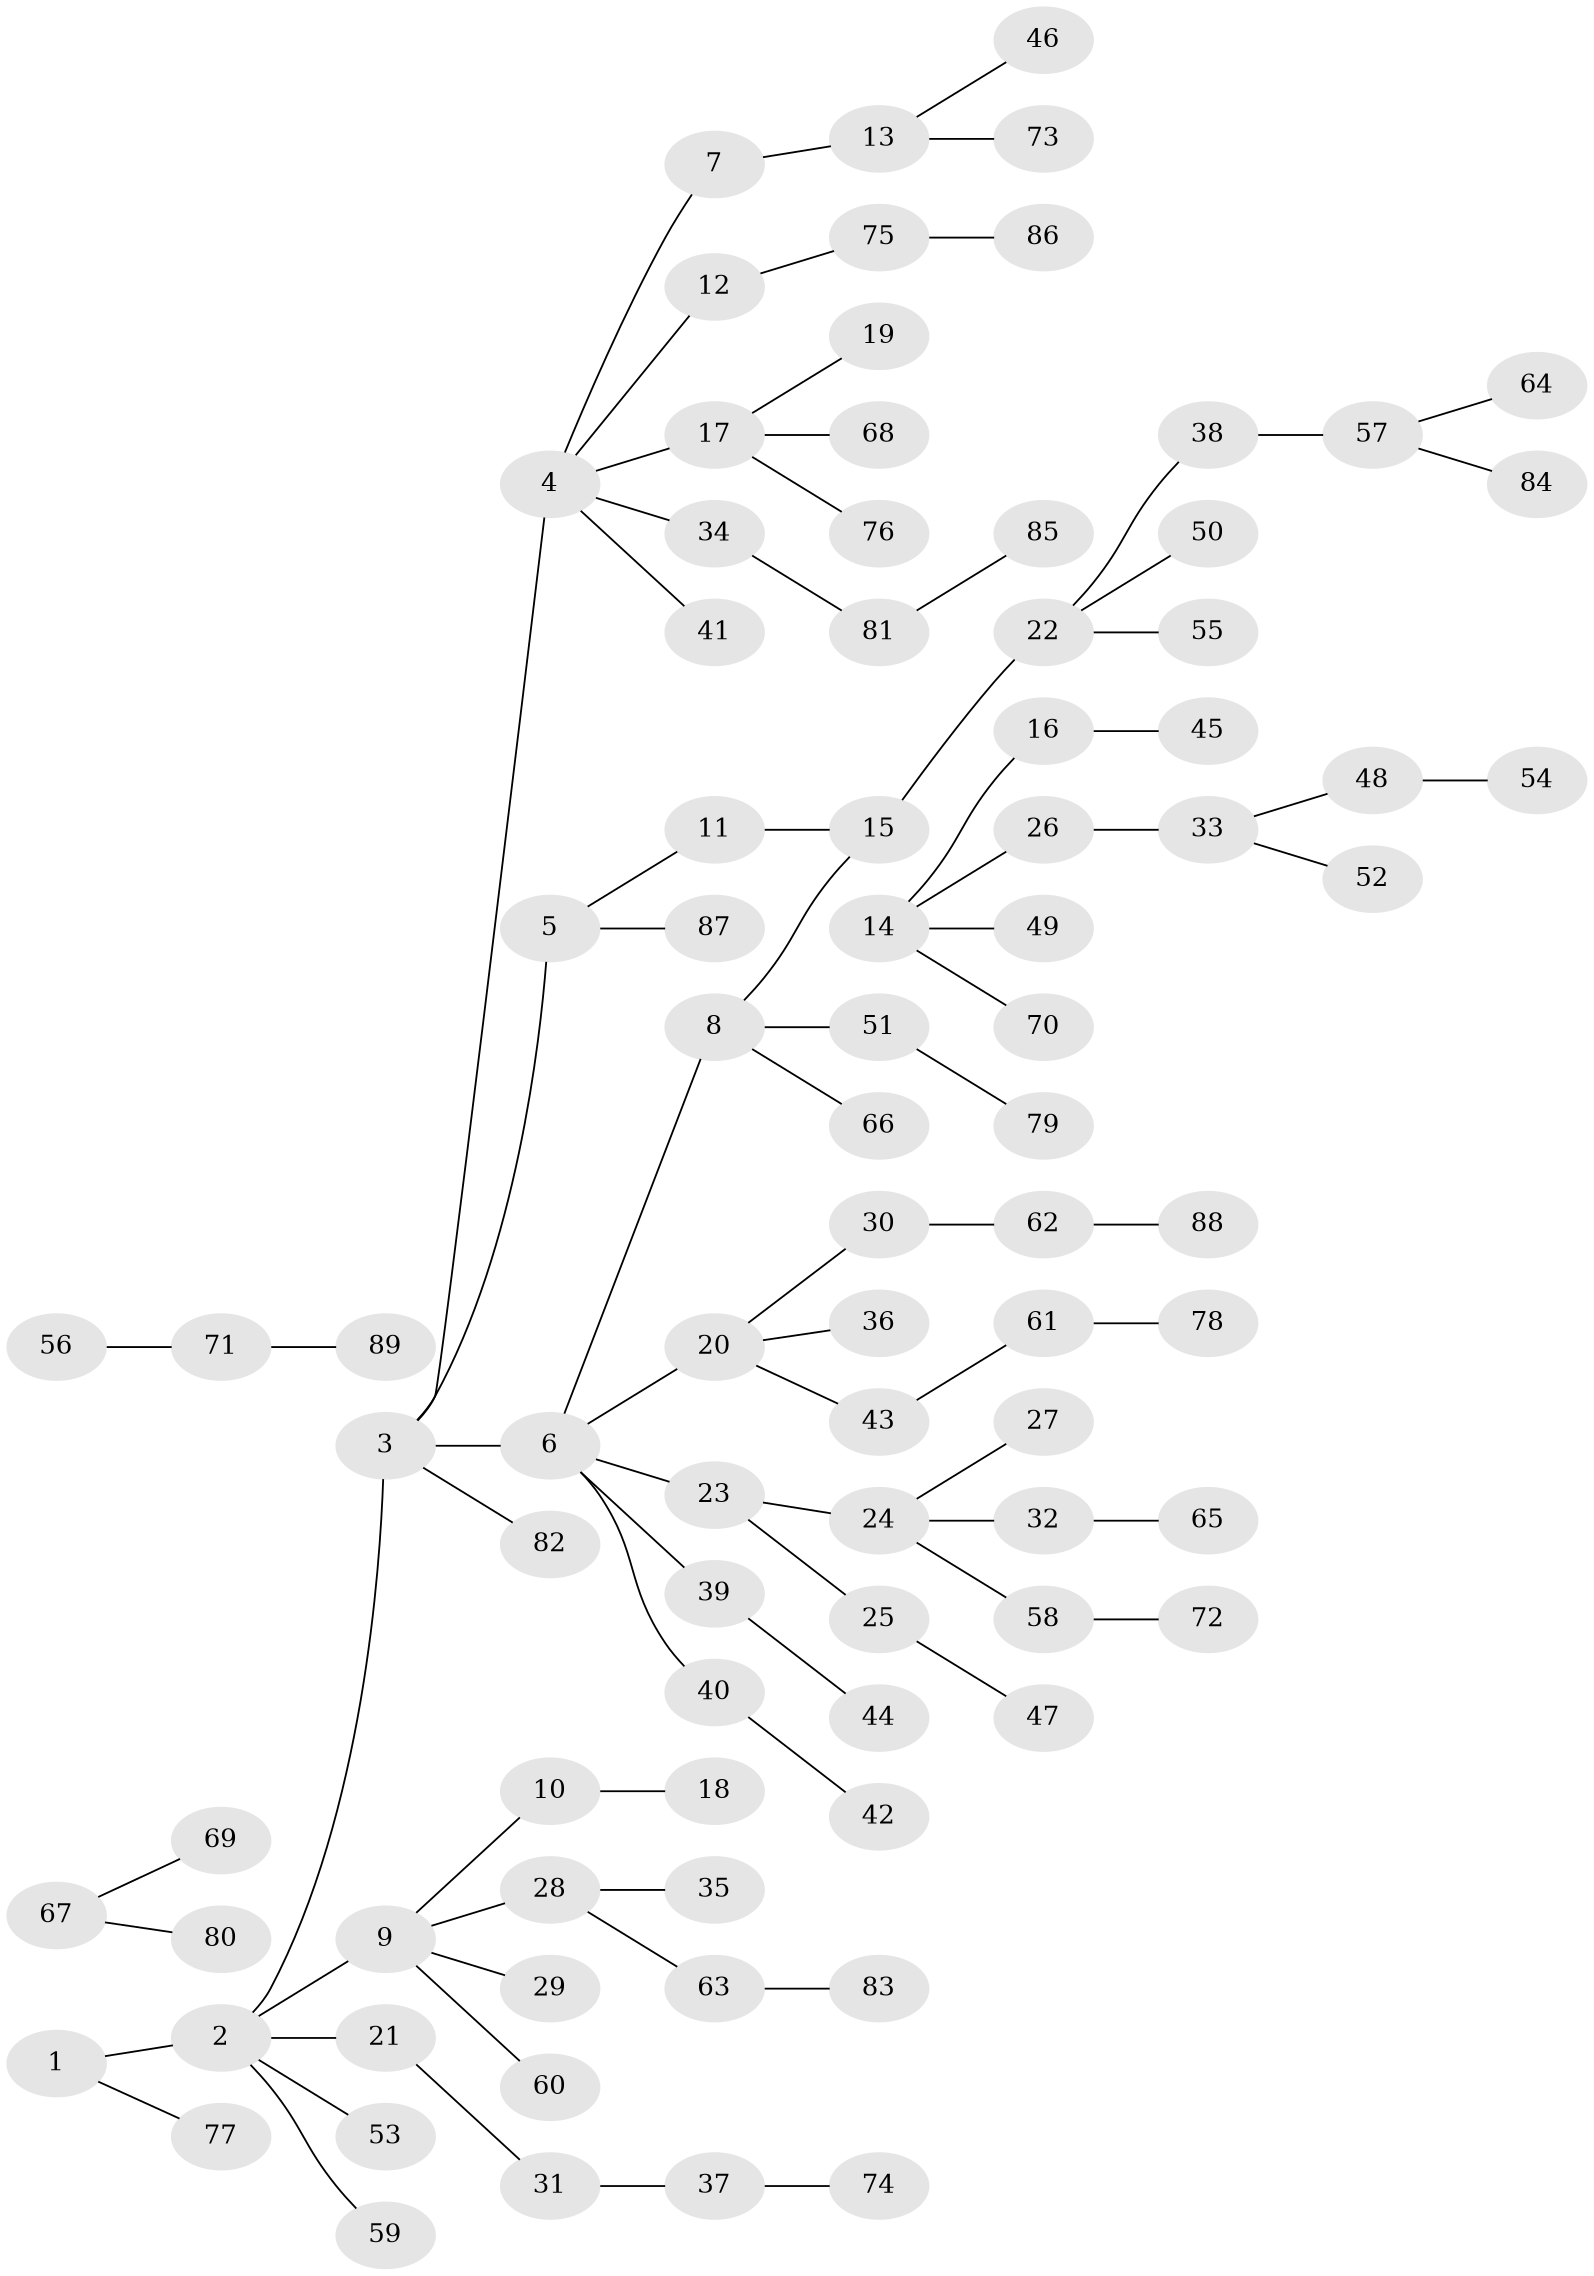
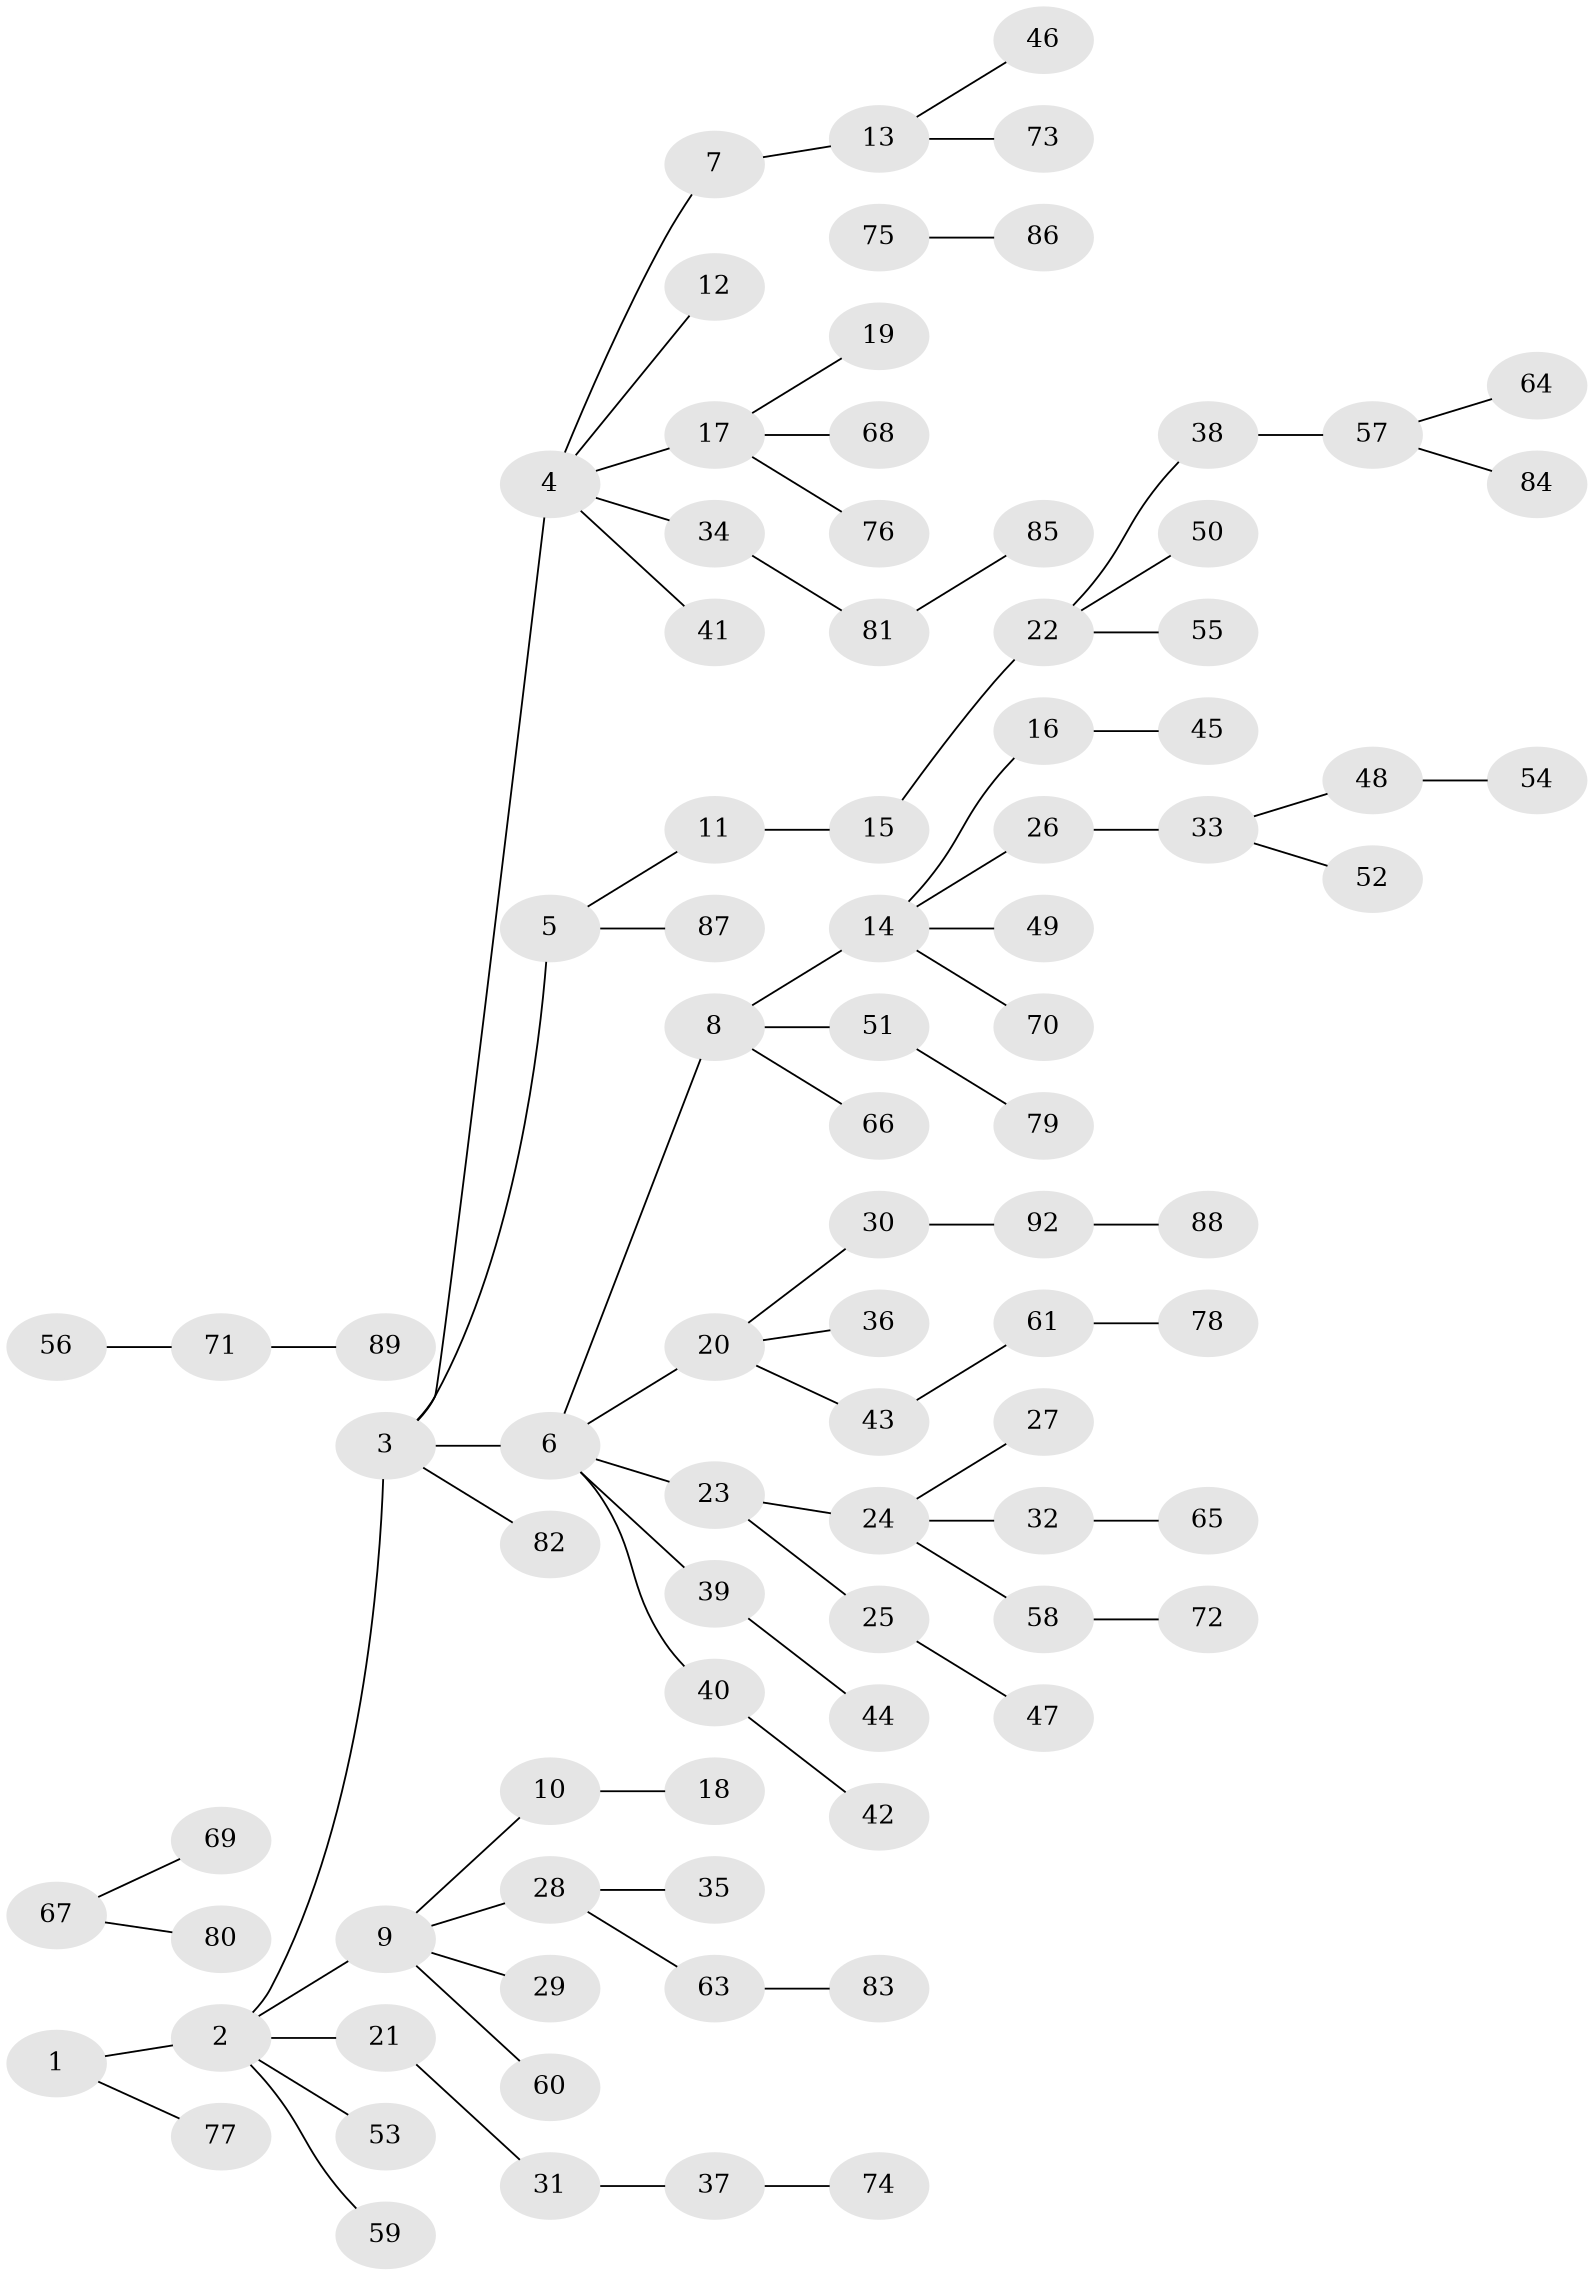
edge "75" -- "12": removed
edge "15" -- "8": now "14" -- "8"
node "62": label "62" -> "92"
